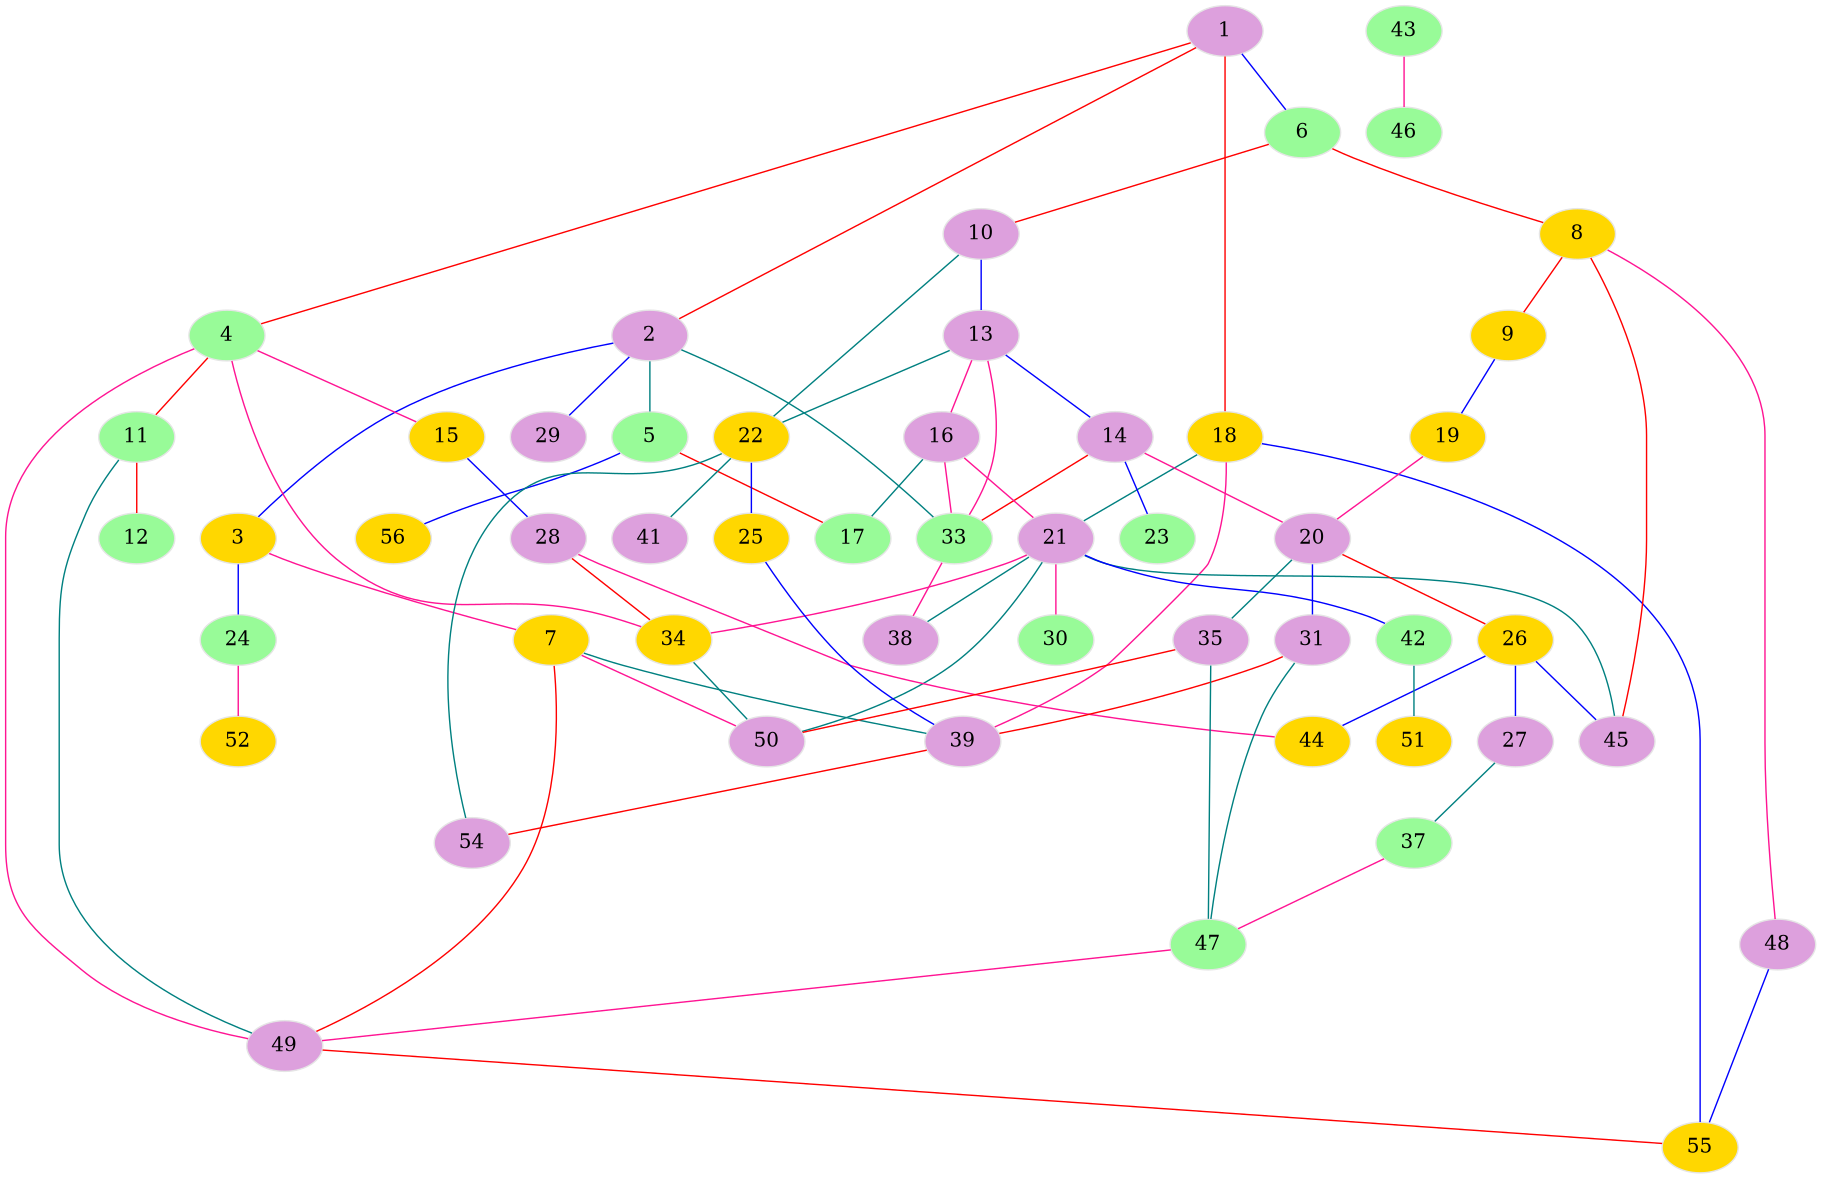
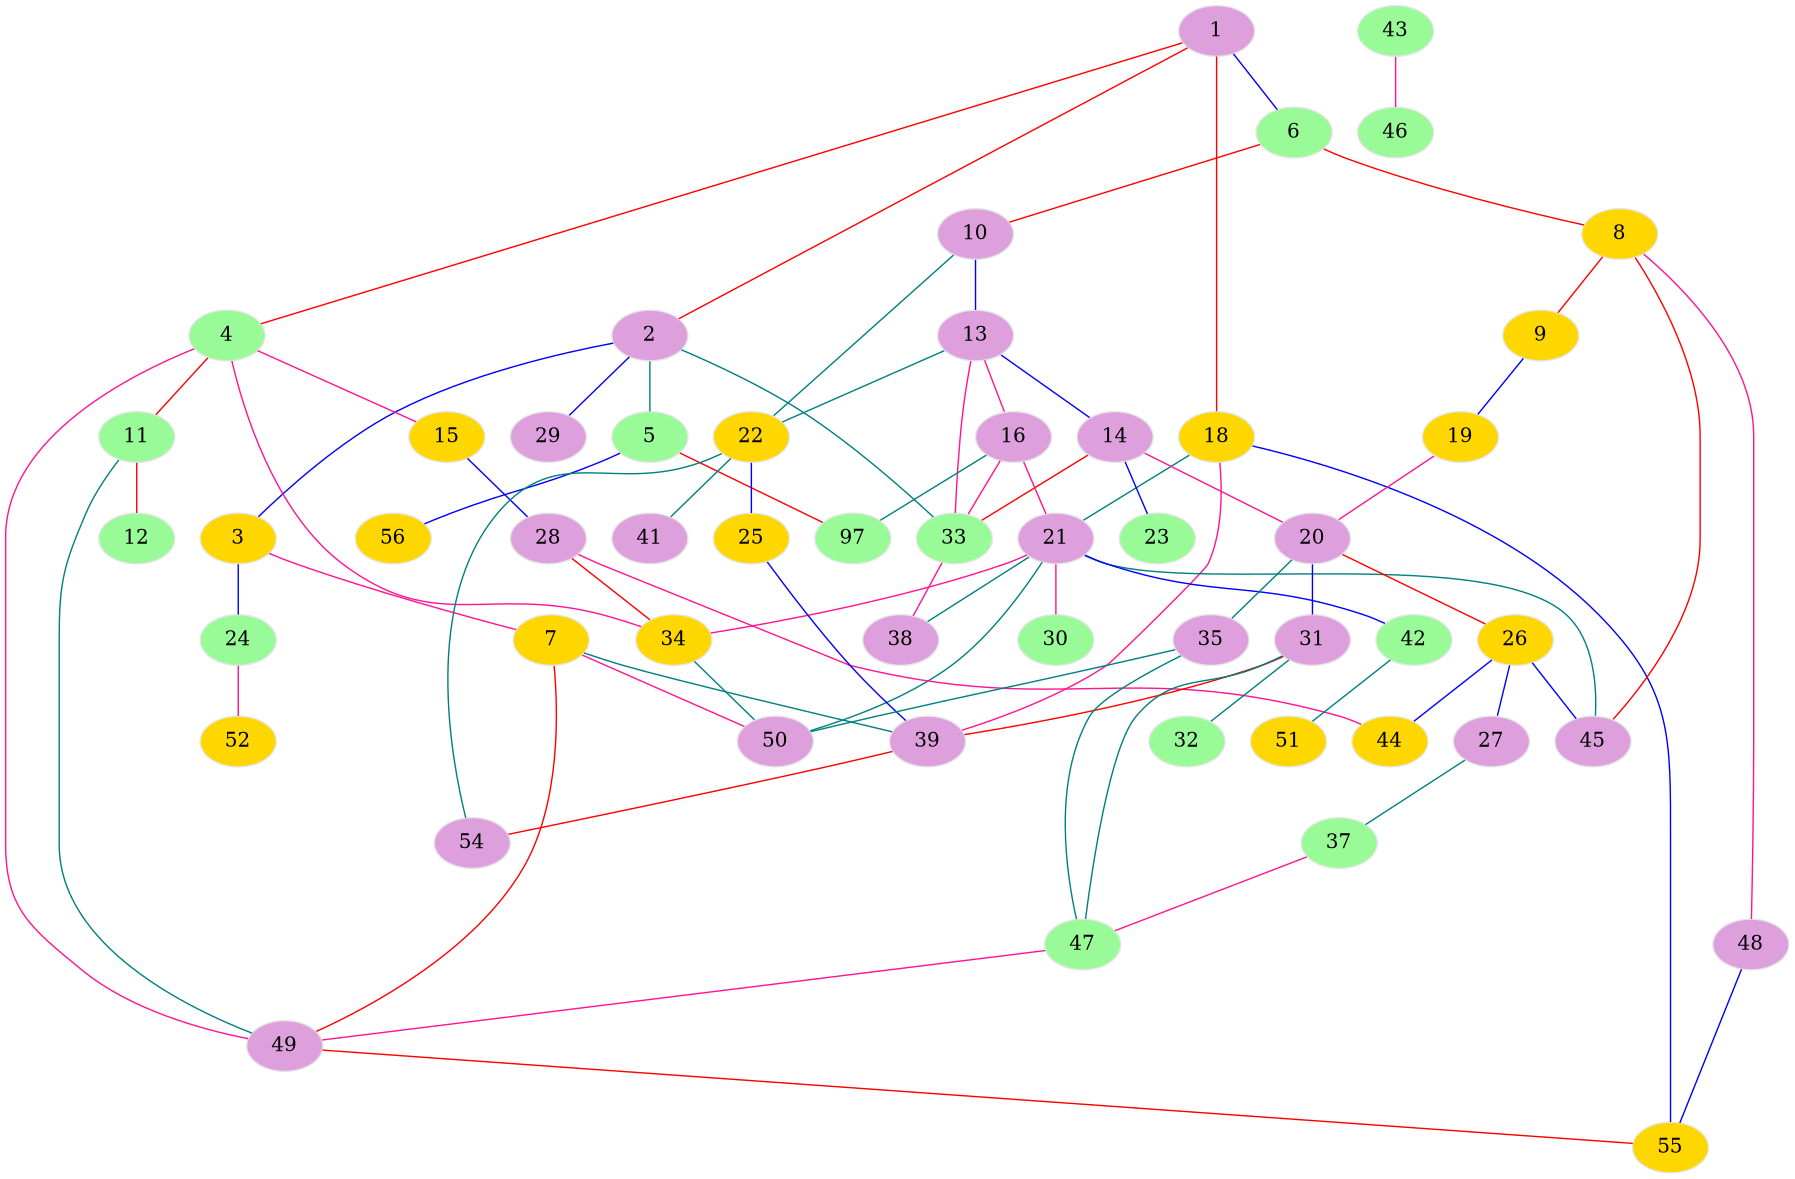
node "17": label "17" -> "97"
edge "35" -- "50": color red -> teal
node "32": added
